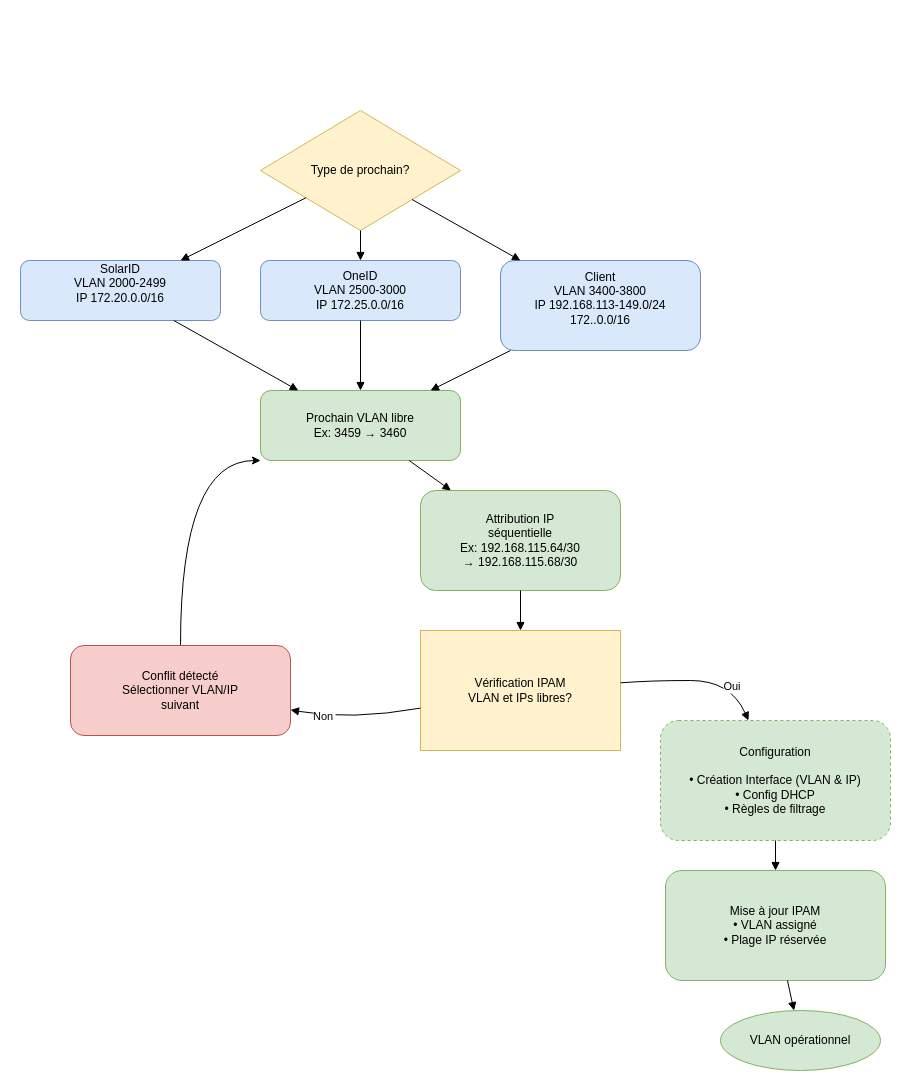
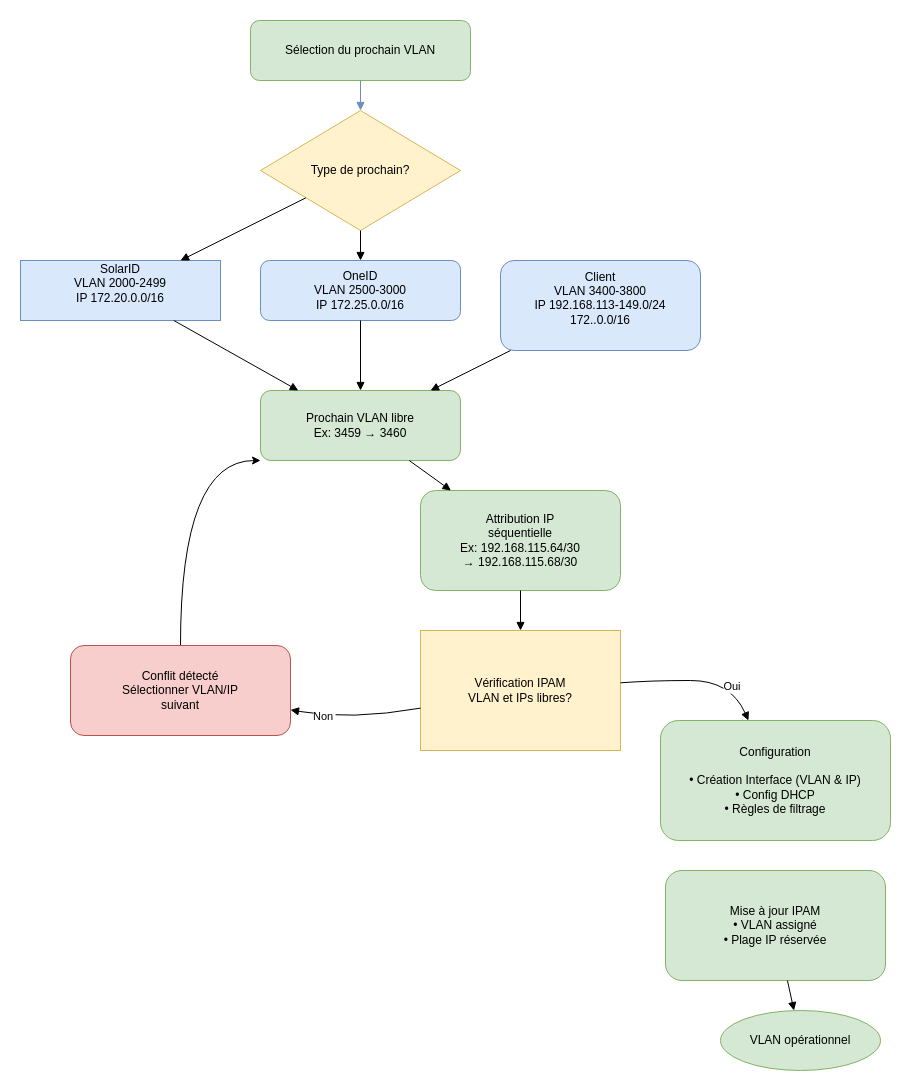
node "Sélection du prochain VLAN": added
edge "Sélection du prochain VLAN" -> "Type de prochain?": added
edge "Type de prochain?" -> "Client VLAN 3400-3800 IP 192.168.113-149.0/24 172..0.0/16": removed
node "SolarID VLAN 2000-2499 IP 172.20.0.0/16": shape rounded rectangle -> rectangle
node "Configuration • Création Interface (VLAN & IP) • Config DHCP • Règles de filtrage": style dashed -> solid
edge "Configuration • Création Interface (VLAN & IP) • Config DHCP • Règles de filtrage" -> "Mise à jour IPAM • VLAN assigné • Plage IP réservée": removed
